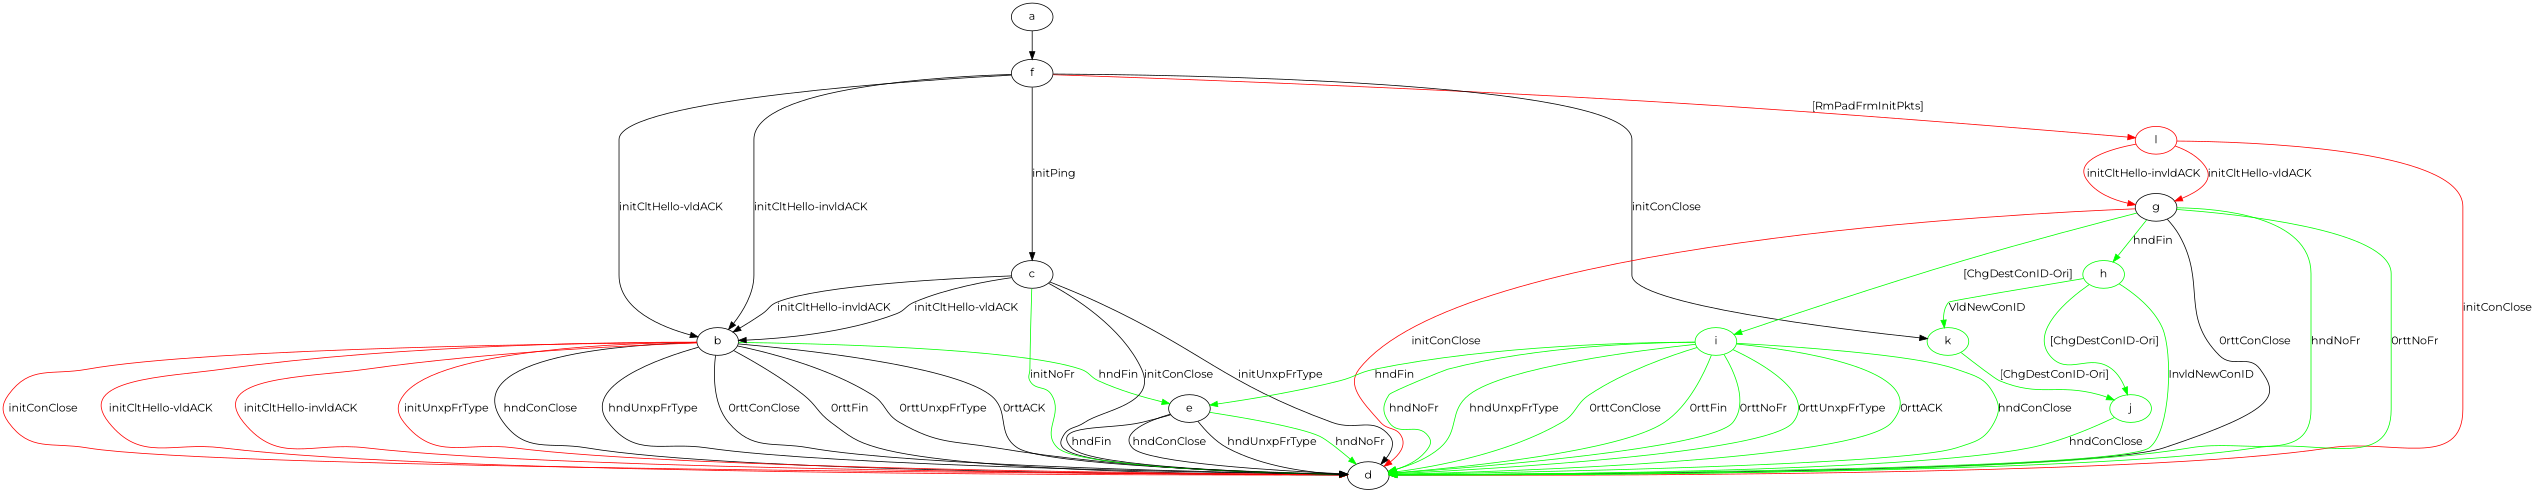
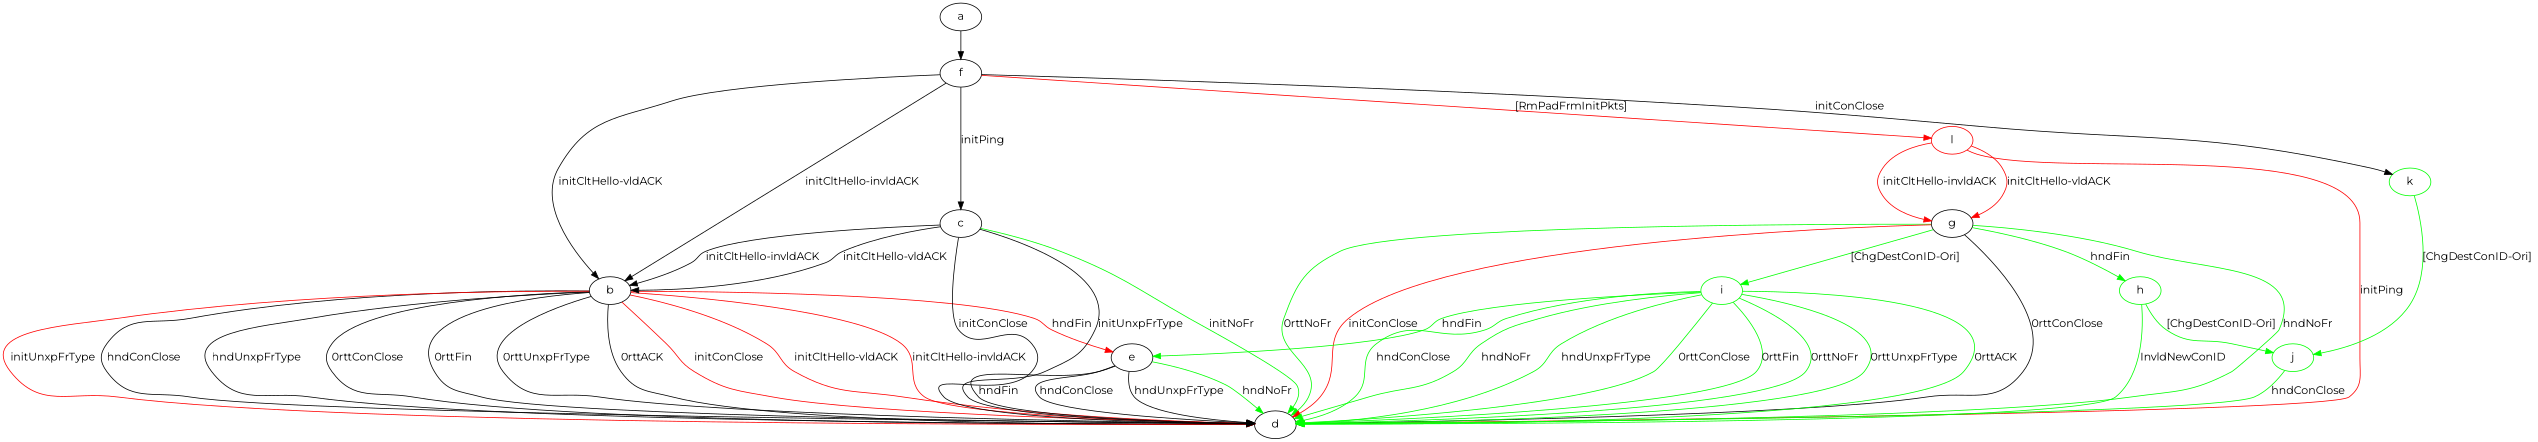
edge "h" -> "k": removed, label "VldNewConID"
edge "l" -> "d": label "initConClose " -> "initPing "
edge "b" -> "e": color green -> red
